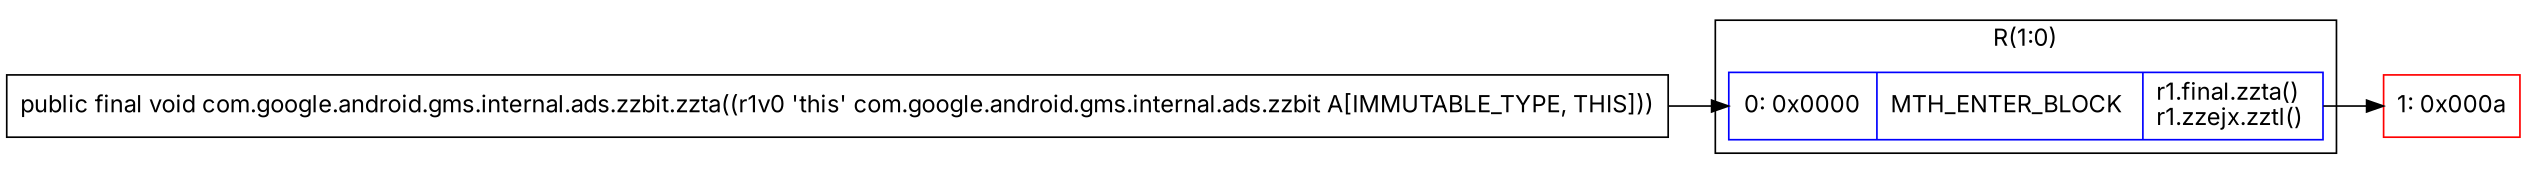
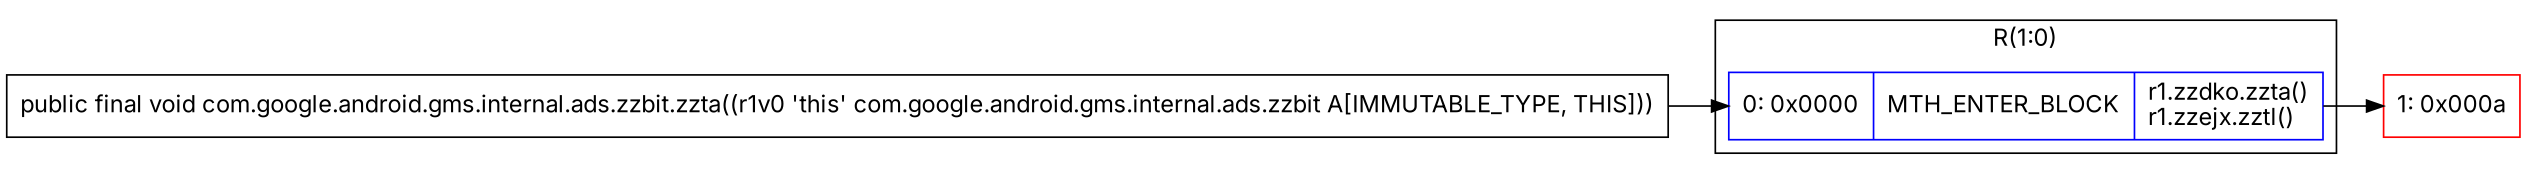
node "0: 0x0000": text "r1.final.zzta()" -> "r1.zzdko.zzta()"
